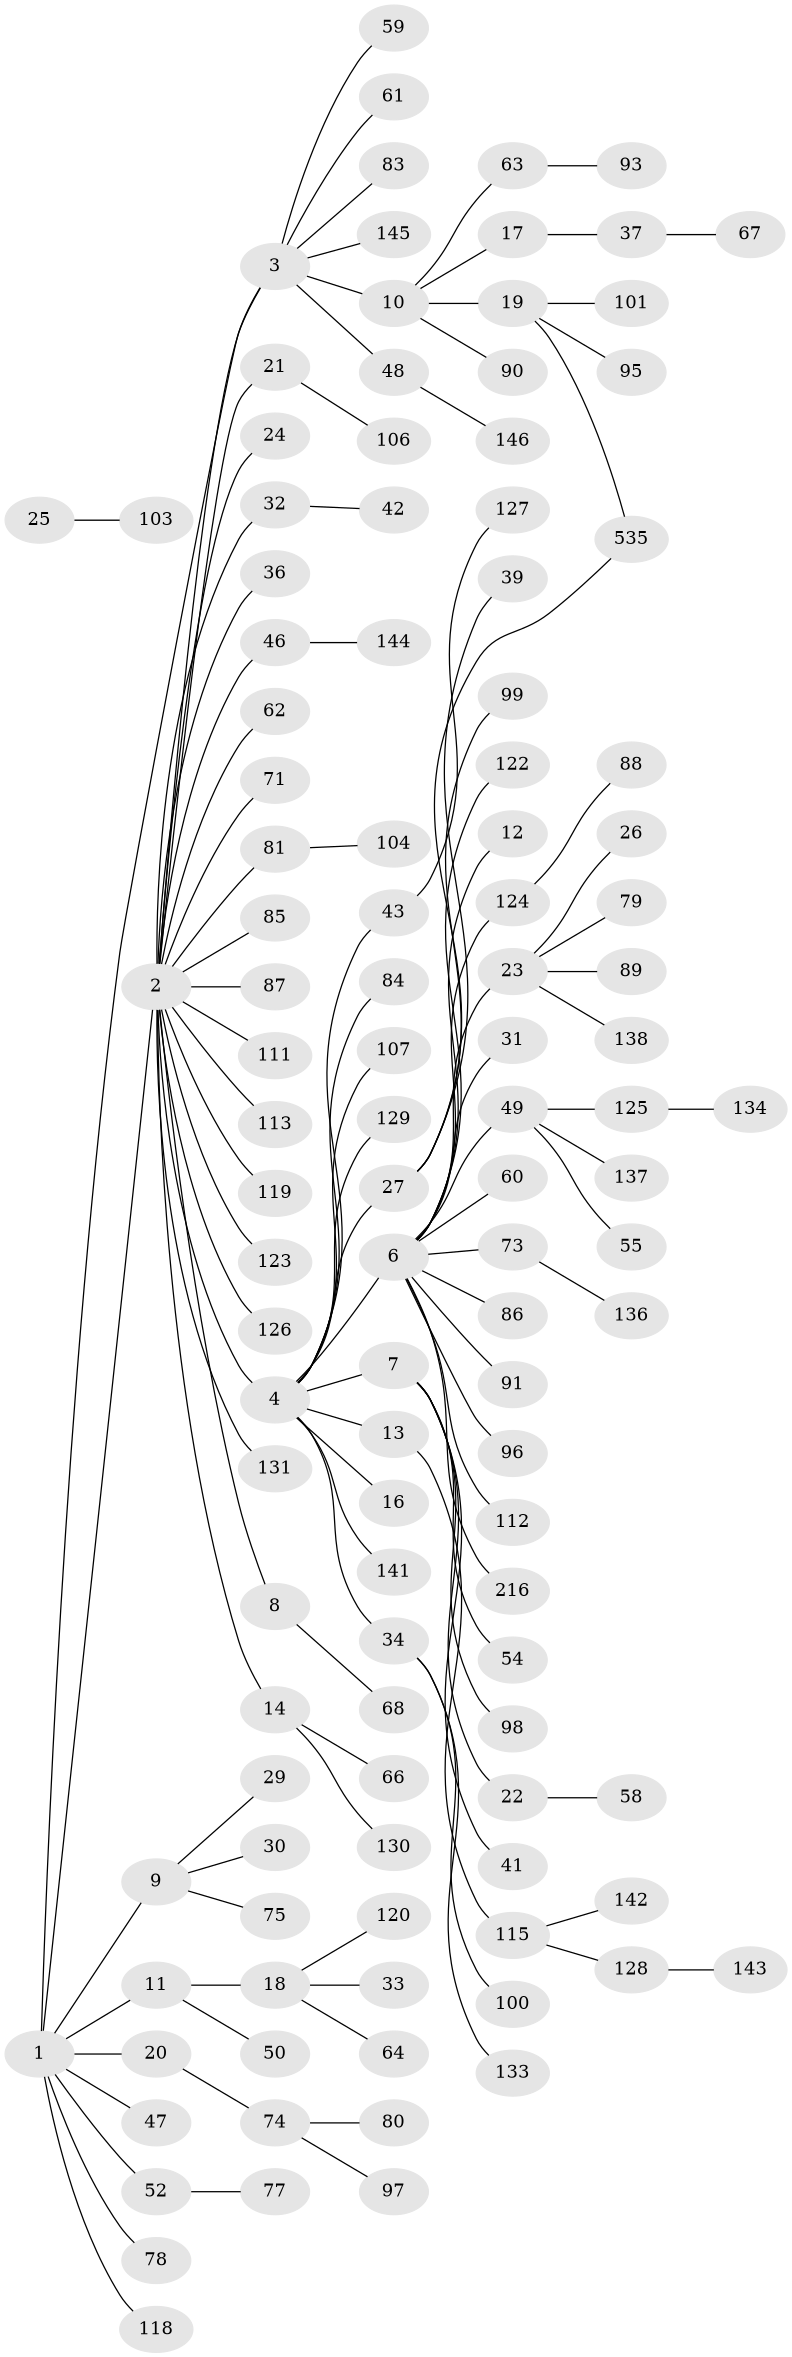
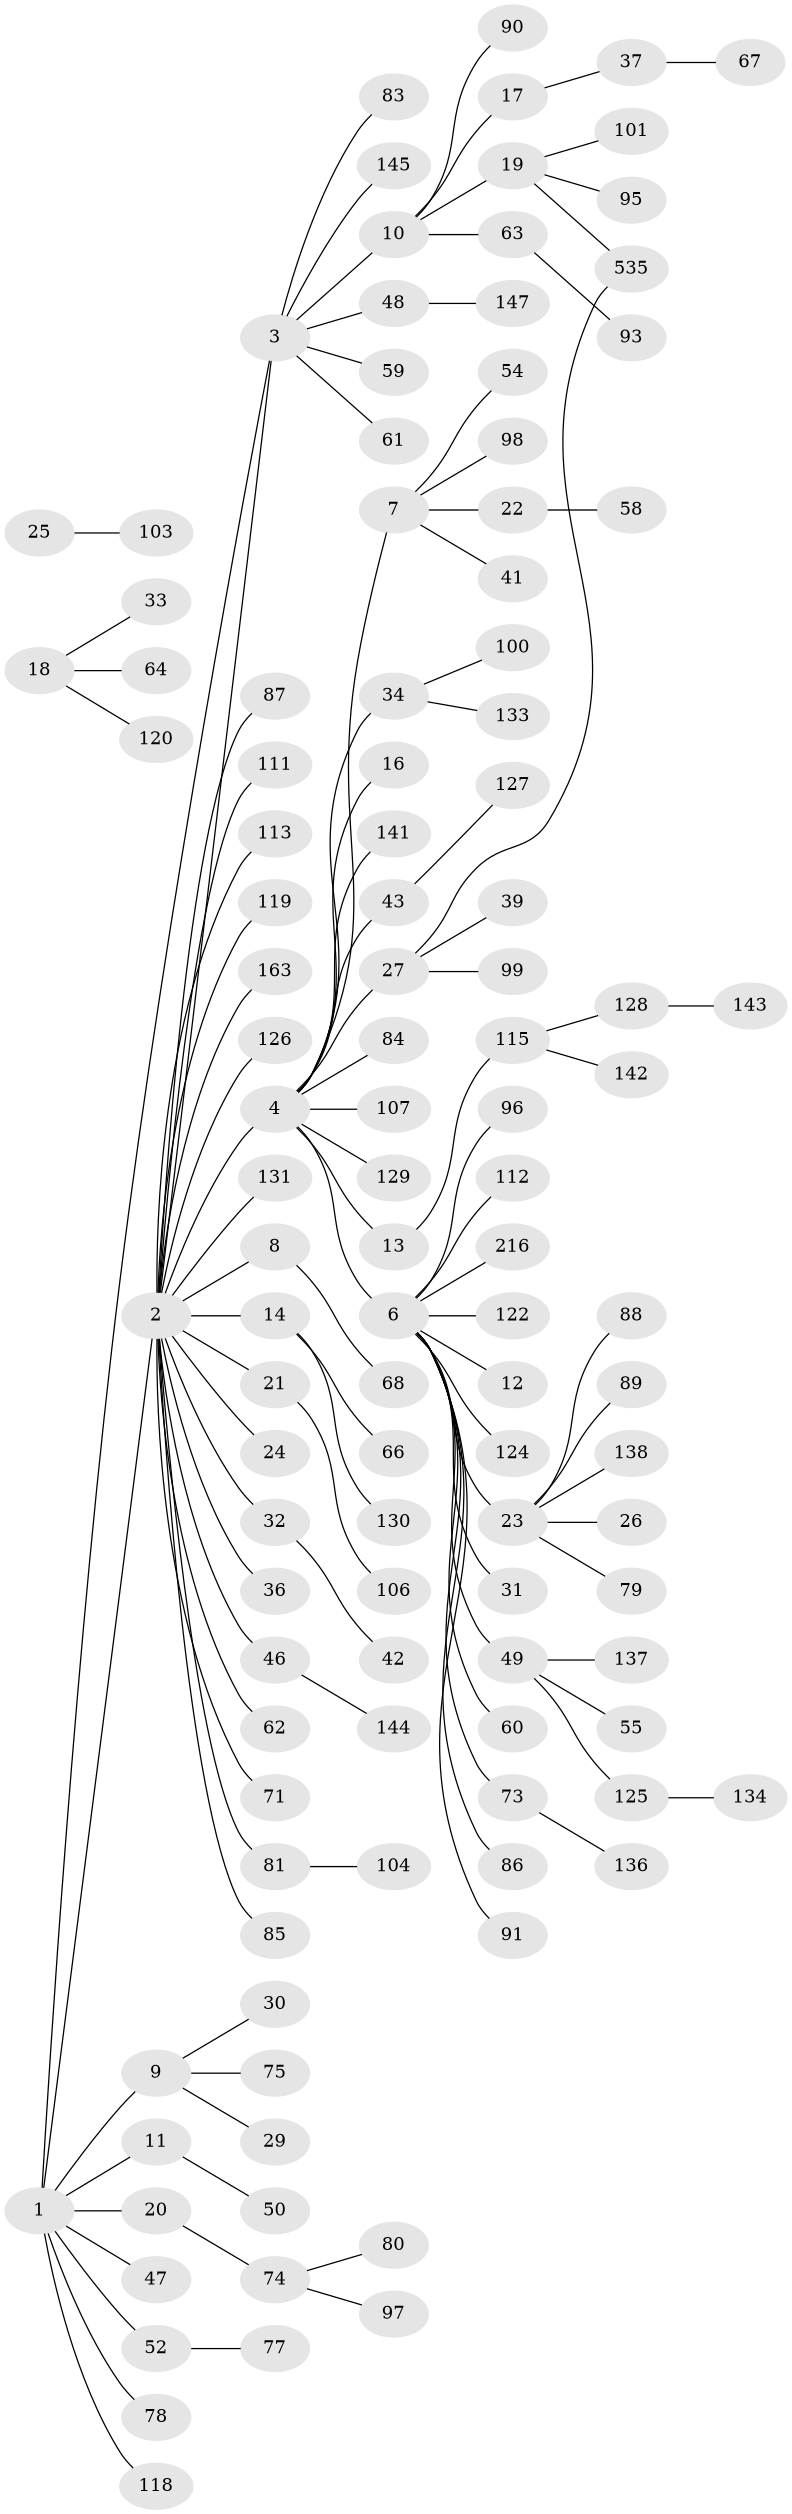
node "146": label "146" -> "147"
edge "88" -- "124": now "88" -- "23"
node "123": label "123" -> "163"
edge "11" -- "18": removed
